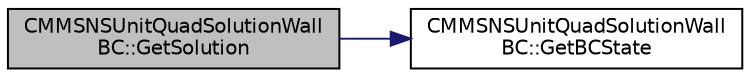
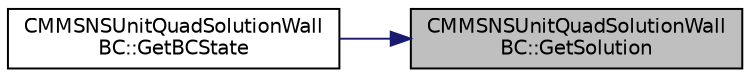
edge "CMMSNSUnitQuadSolutionWall BC::GetSolution" -> "CMMSNSUnitQuadSolutionWall BC::GetBCState": reversed
